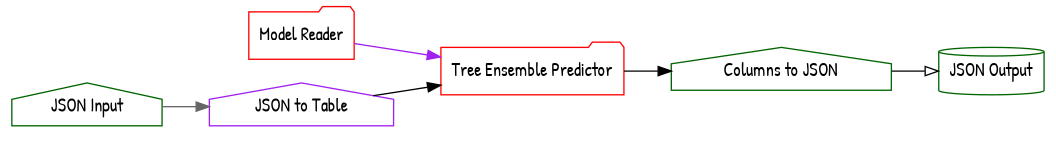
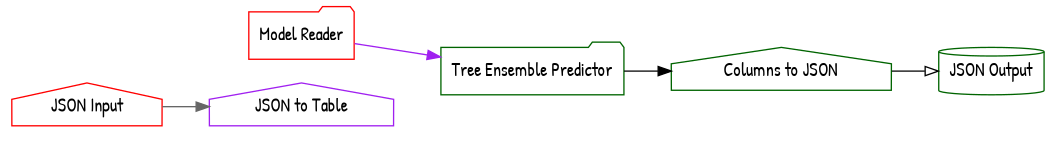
node "Tree Ensemble Predictor": color red -> darkgreen
edge "JSON to Table" -> "Tree Ensemble Predictor": removed
node "JSON Input": color darkgreen -> red
